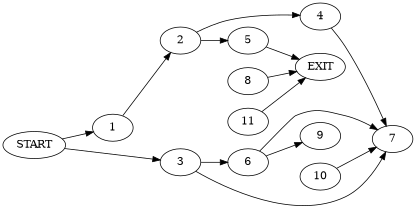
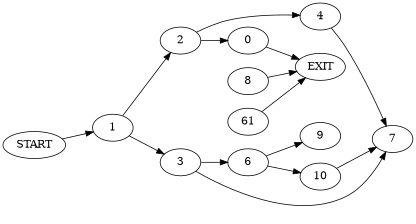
node "5": label "5" -> "0"
edge "6" -> "7": now "6" -> "10"
node "11": label "11" -> "61"
edge "START" -> "3": now "1" -> "3"
